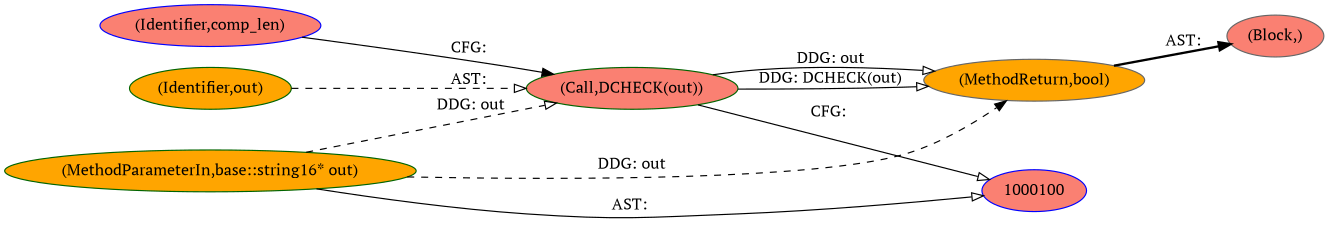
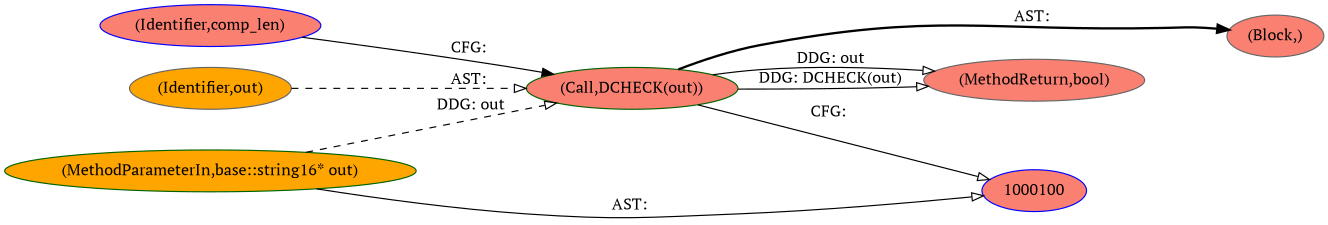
edge "(MethodReturn,bool)" -> "(Block,)": now "(Call,DCHECK(out))" -> "(Block,)"
node "(MethodReturn,bool)": fillcolor orange -> salmon
node "(Identifier,out)": color darkgreen -> gray40
edge "(MethodParameterIn,base::string16* out)" -> "(MethodReturn,bool)": removed, label "DDG: out"
